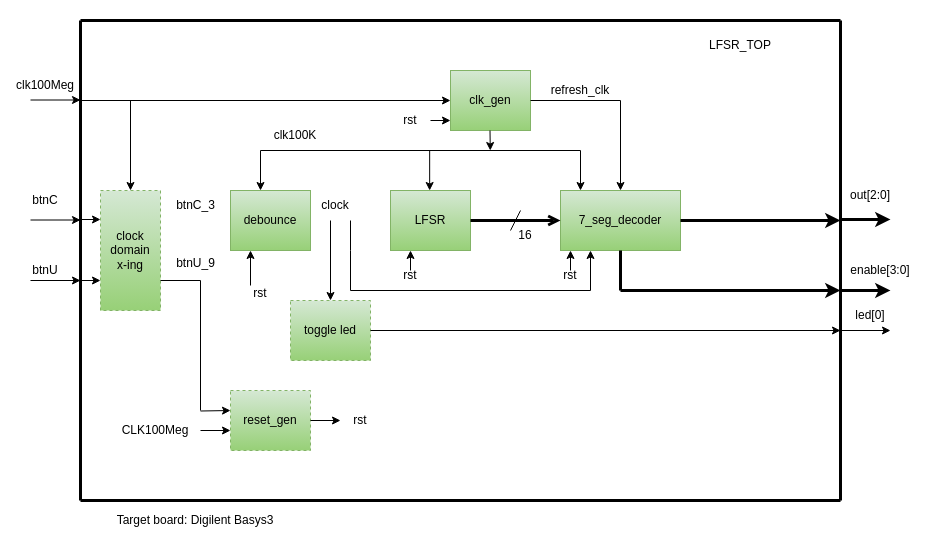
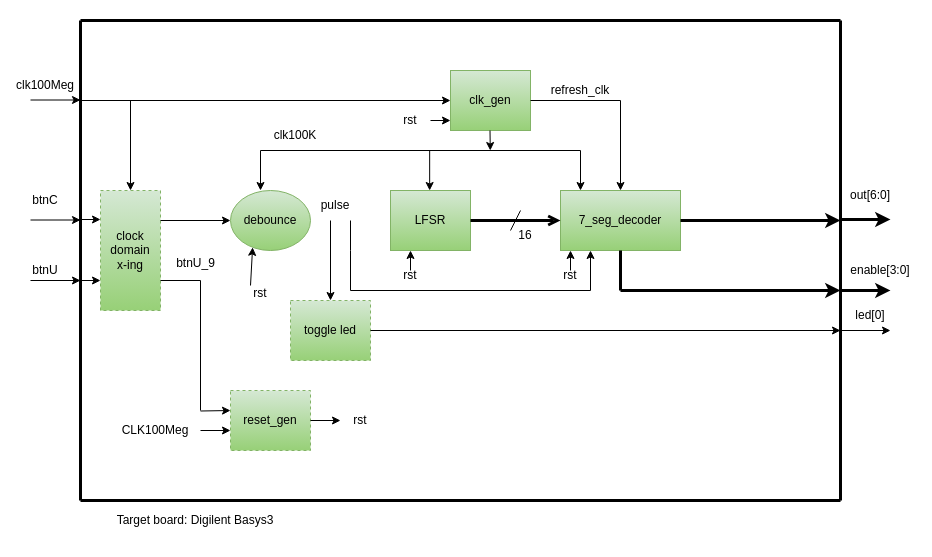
node "LFSR_TOP": removed
node "out[2:0]": label "out[2:0]" -> "out[6:0]"
node "btnC_3": removed
node "clock": label "clock" -> "pulse"
edge "clock domain x-ing" -> "debounce": added
node "debounce": shape rectangle -> ellipse
